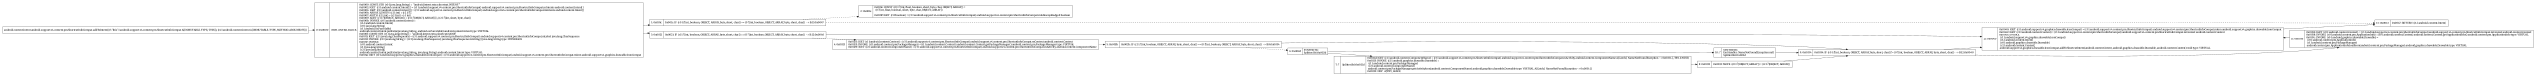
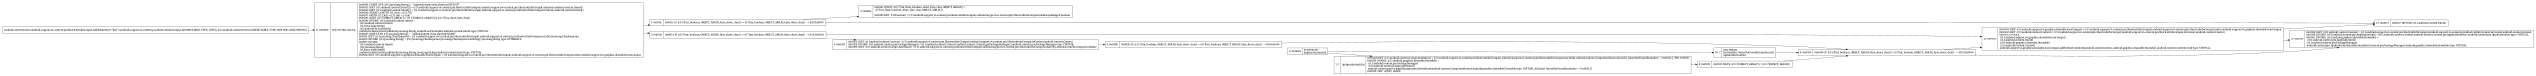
edge "1: 0x001c" -> "2: 0x001e": style dashed -> solid
edge "1: 0x001c" -> "13: 0x0047": style dashed -> solid
node "0: 0x0000": text "MTH_ENTER_BLOCK" -> "STR_ENTER_BLOCK"
edge "11: 0x0036" -> "12: 0x0040": reversed
edge "5: 0x002b" -> "6: 0x002d": removed
